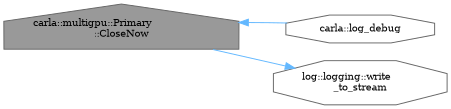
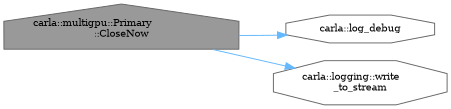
edge "carla::log_debug" -> "carla::multigpu::Primary ::CloseNow": reversed
node "log::logging::write _to_stream": label "log::logging::write _to_stream" -> "carla::logging::write _to_stream"
